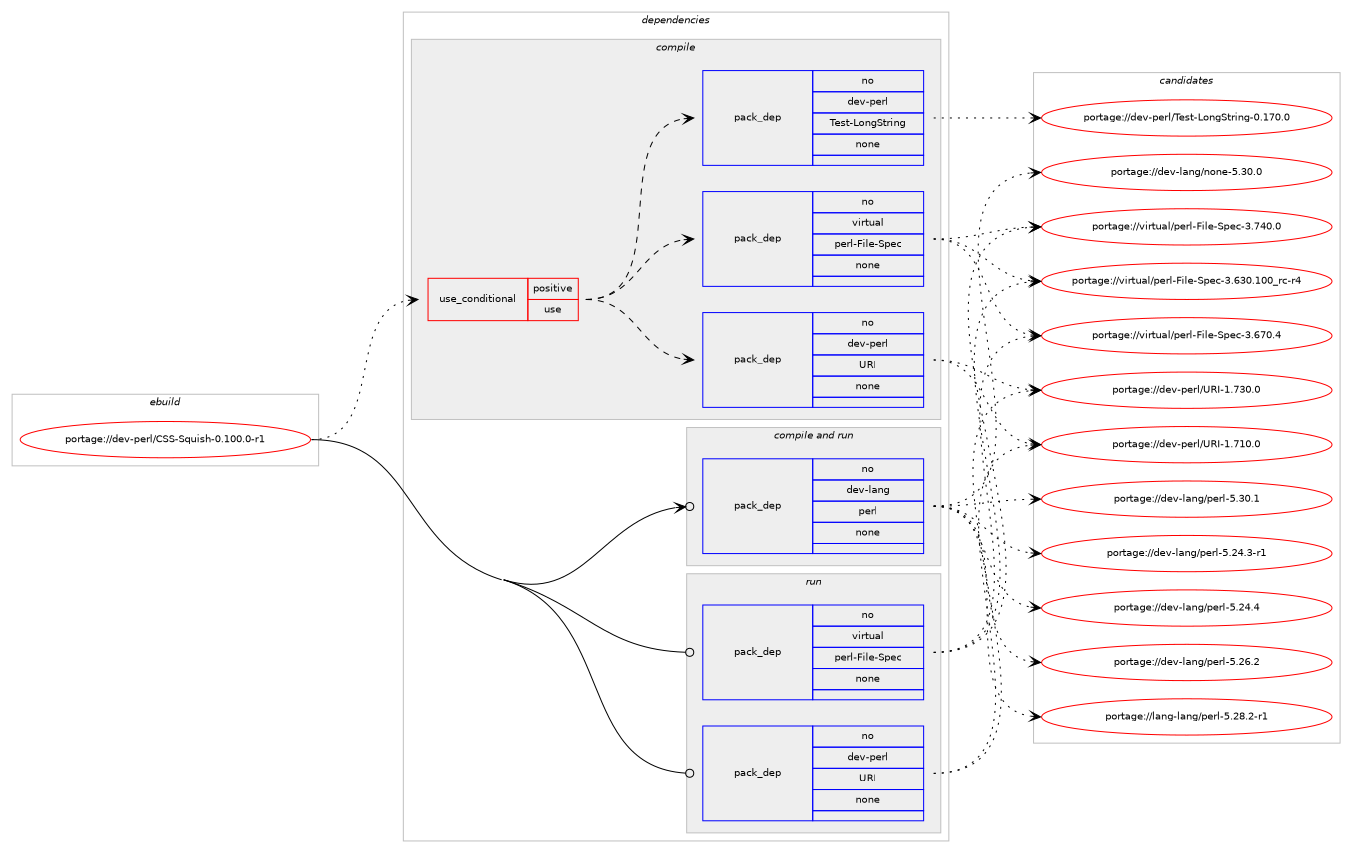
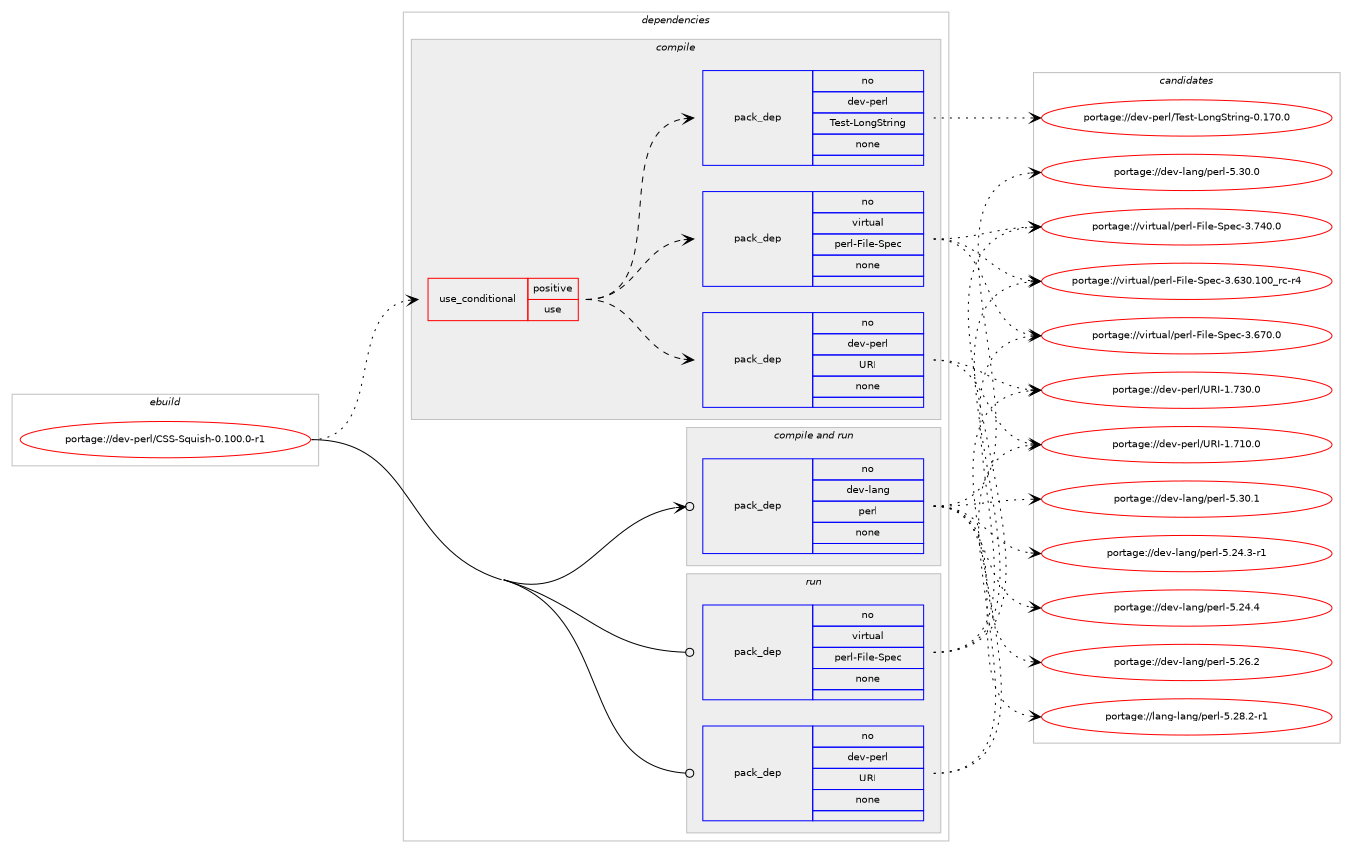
node "portage://dev-lang/none-5.30.0": label "portage://dev-lang/none-5.30.0" -> "portage://dev-lang/perl-5.30.0"
node "portage://virtual/perl-File-Spec-3.670.4": label "portage://virtual/perl-File-Spec-3.670.4" -> "portage://virtual/perl-File-Spec-3.670.0"
